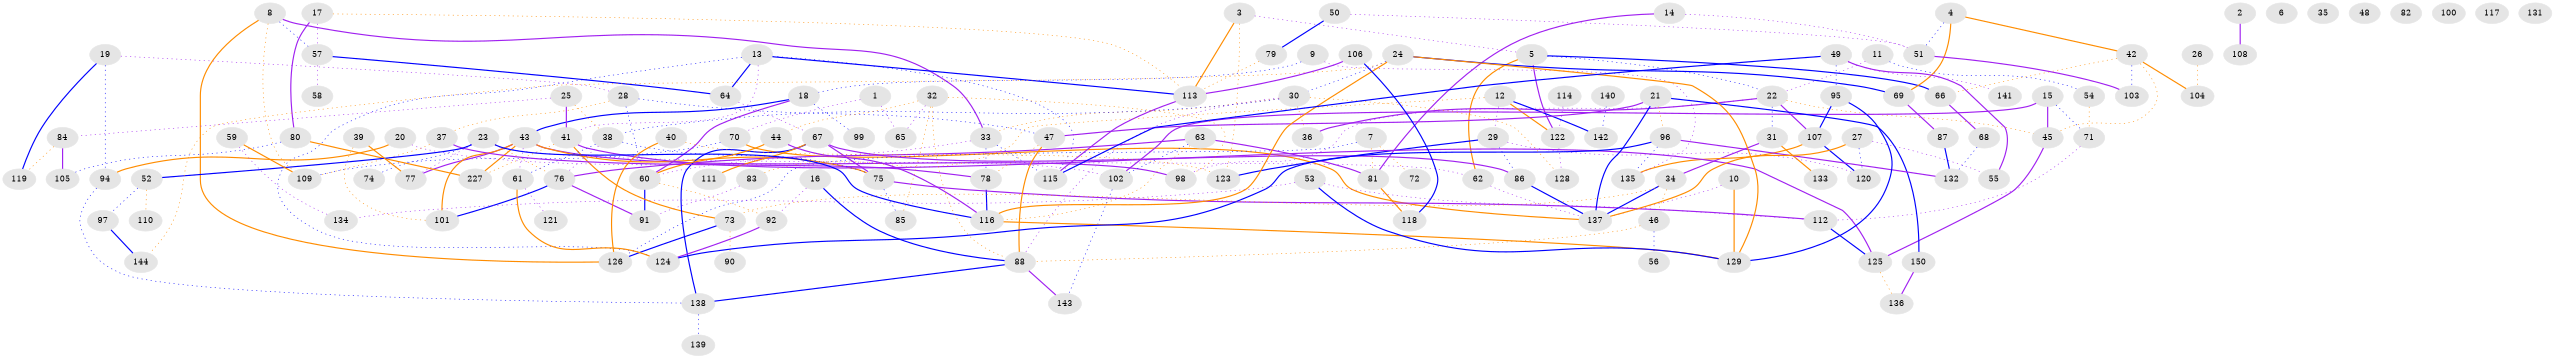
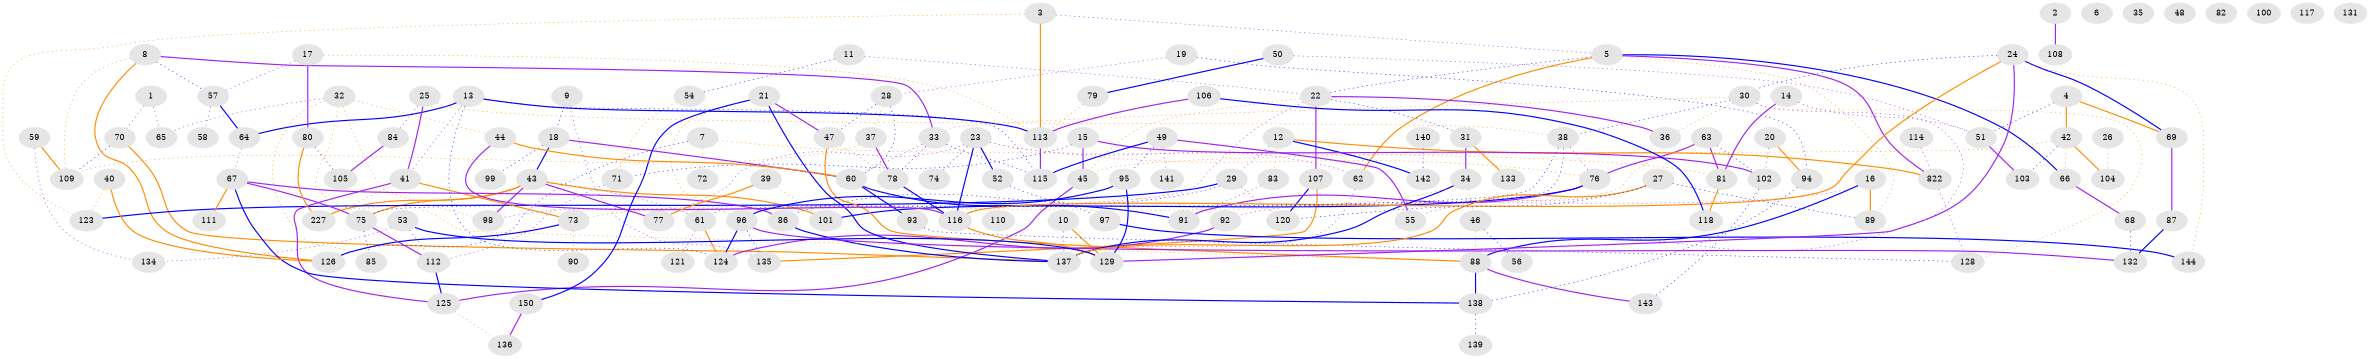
edge "24" -- "129": color darkorange -> purple
edge "95" -- "107": now "95" -- "96"
node "122": label "122" -> "822"
node "119": removed
node "93": added
node "89": added
